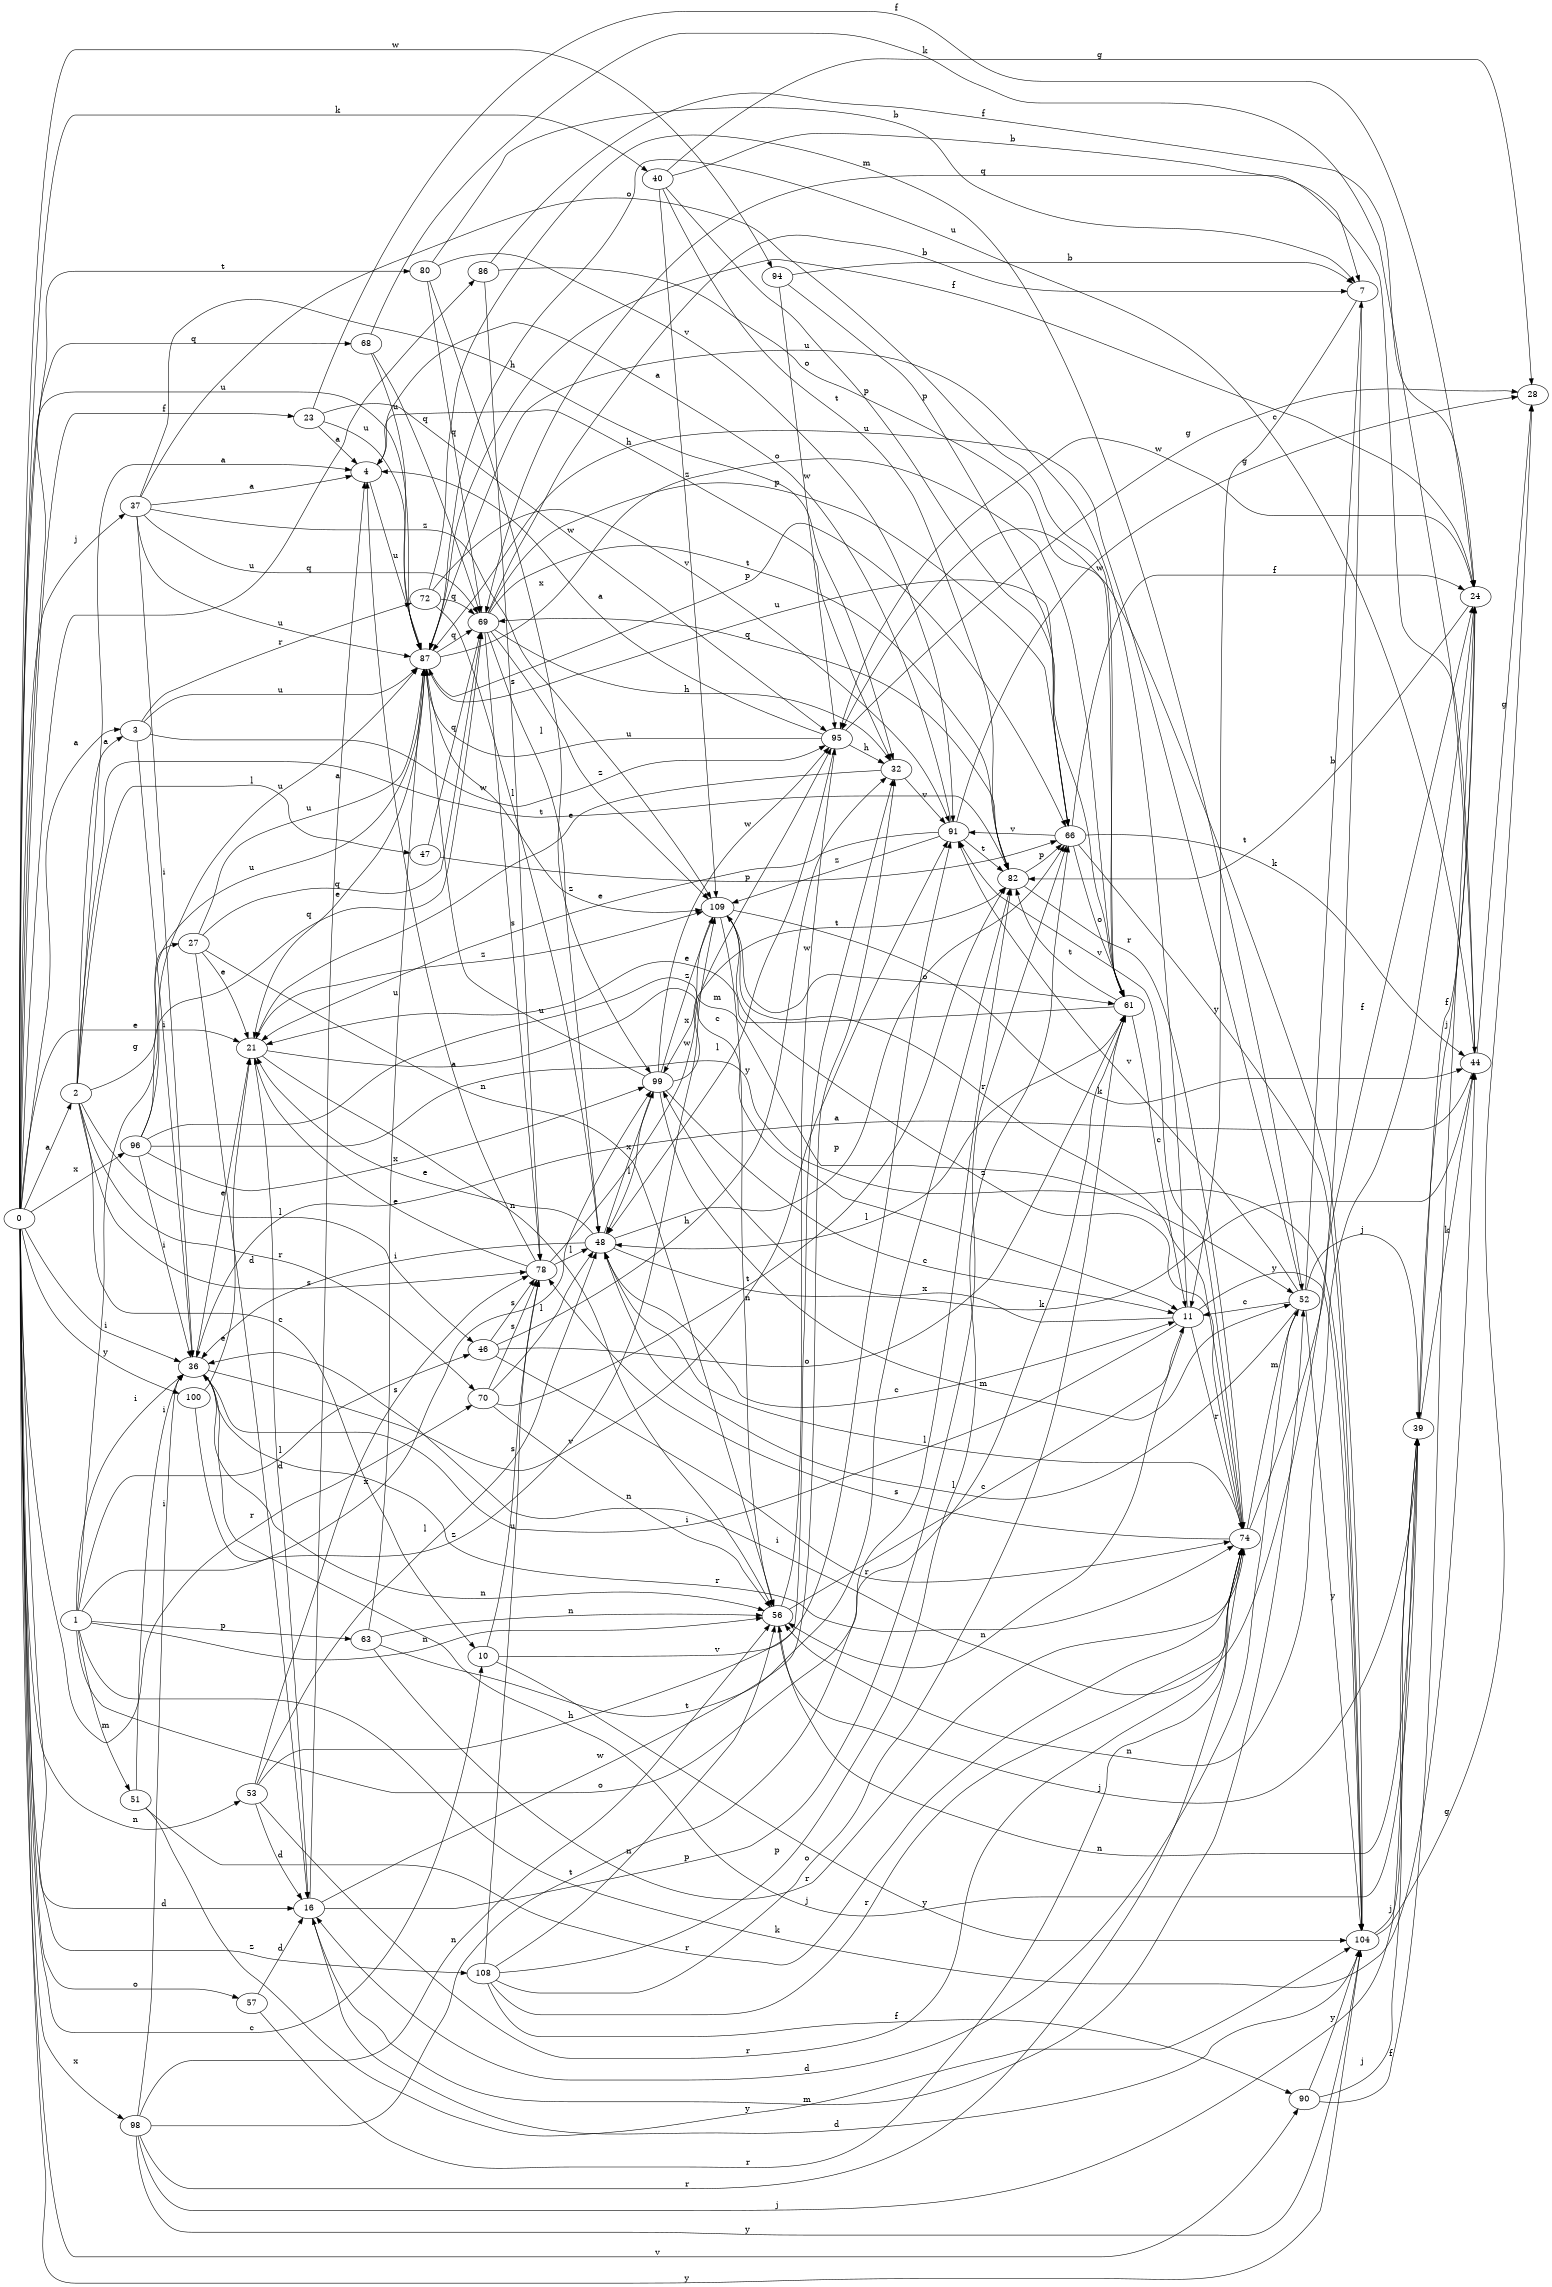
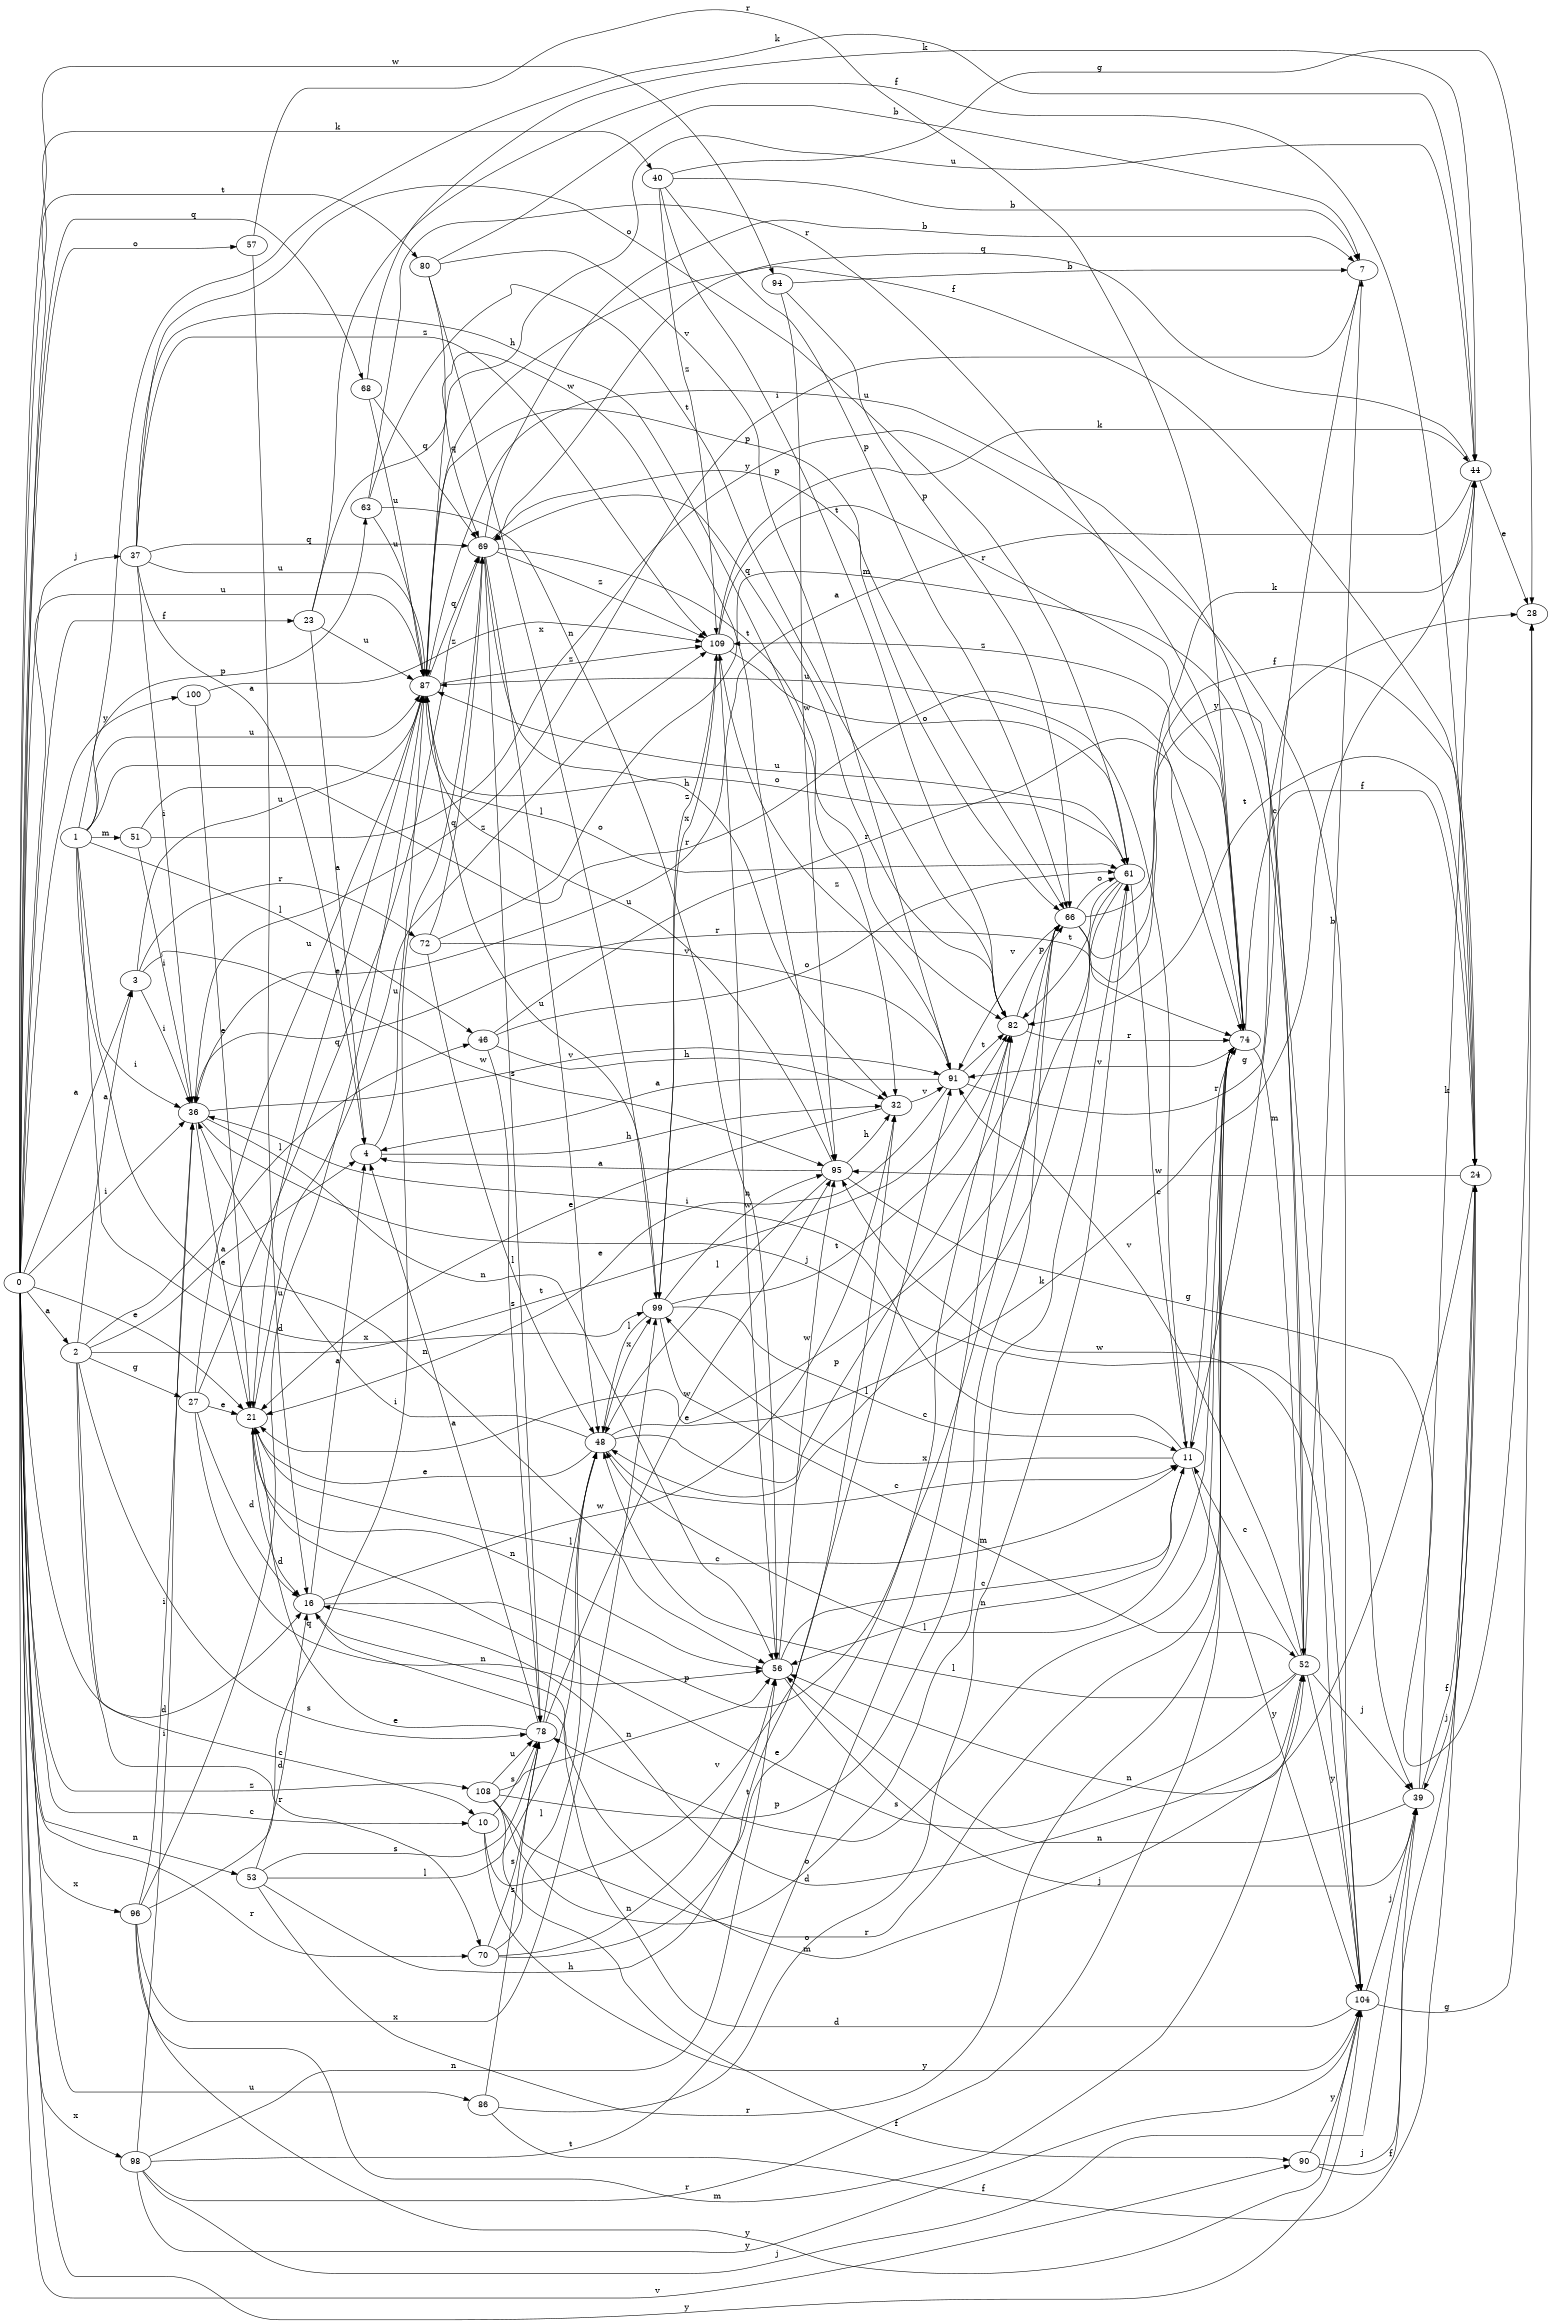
edge "44" -> "28": label "g" -> "e"
node "47": removed
edge "52" -> "21": added, label "e"
